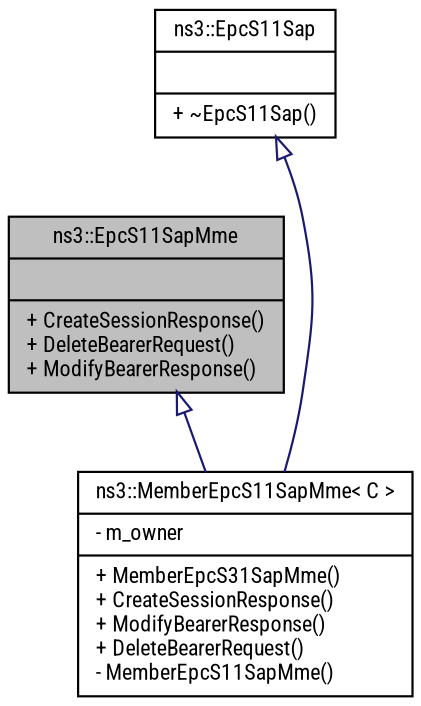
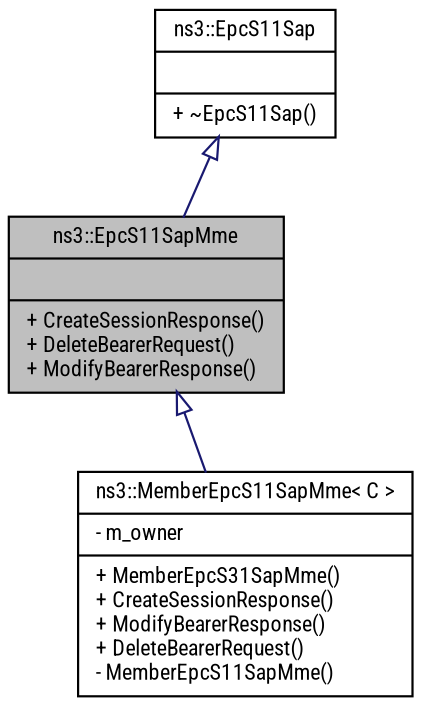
edge "ns3::MemberEpcS11SapMme< C >" -> "ns3::EpcS11Sap": now "ns3::EpcS11SapMme" -> "ns3::EpcS11Sap"
